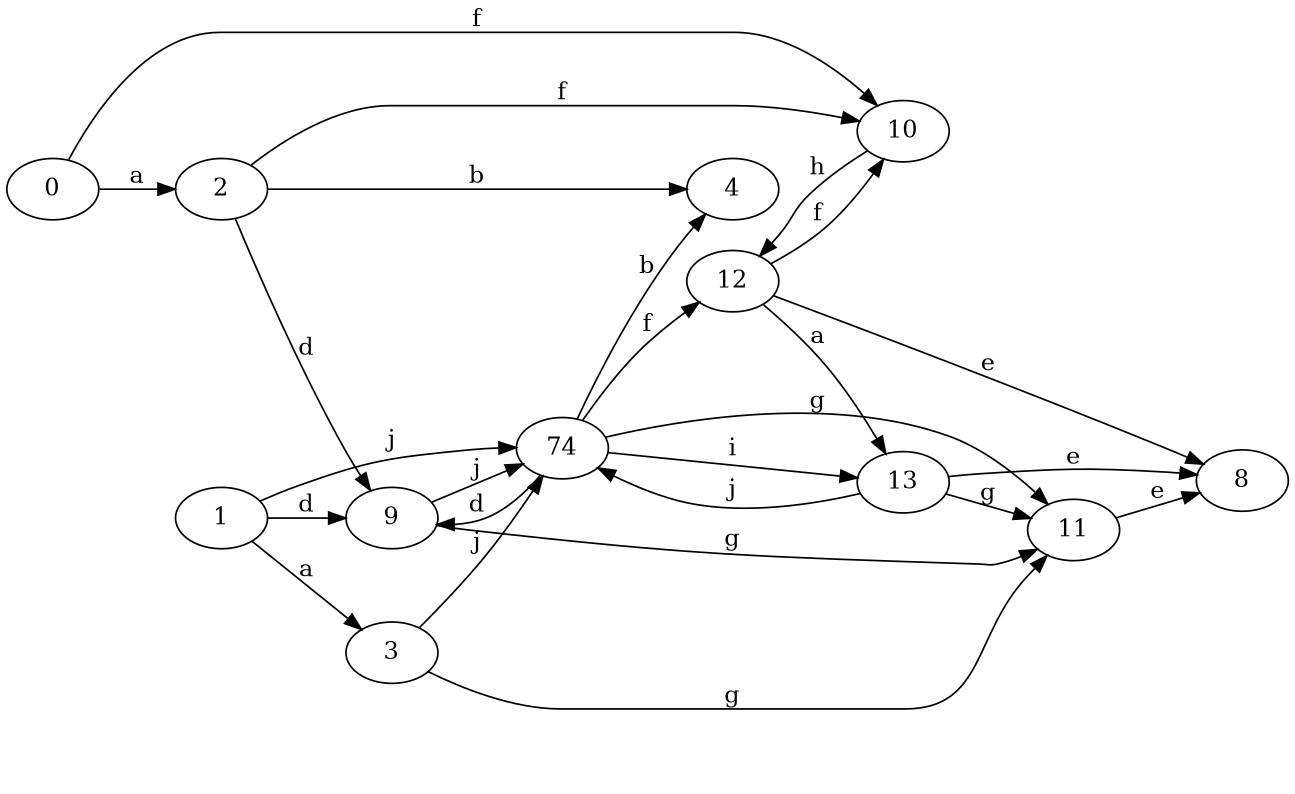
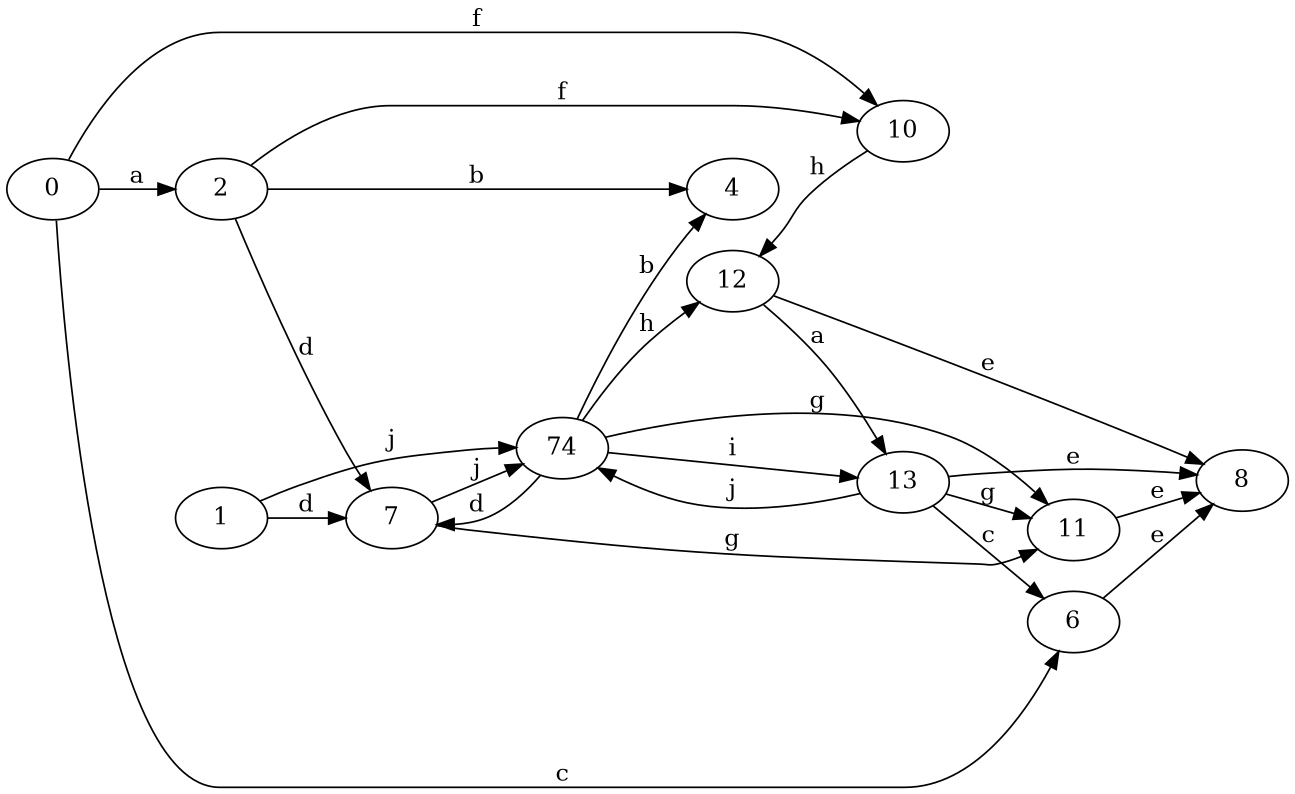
edge "12" -> "10": removed, label "f"
edge "74" -> "12": label "f" -> "h"
node "9": label "9" -> "7"
node "6": added
node "3": removed
